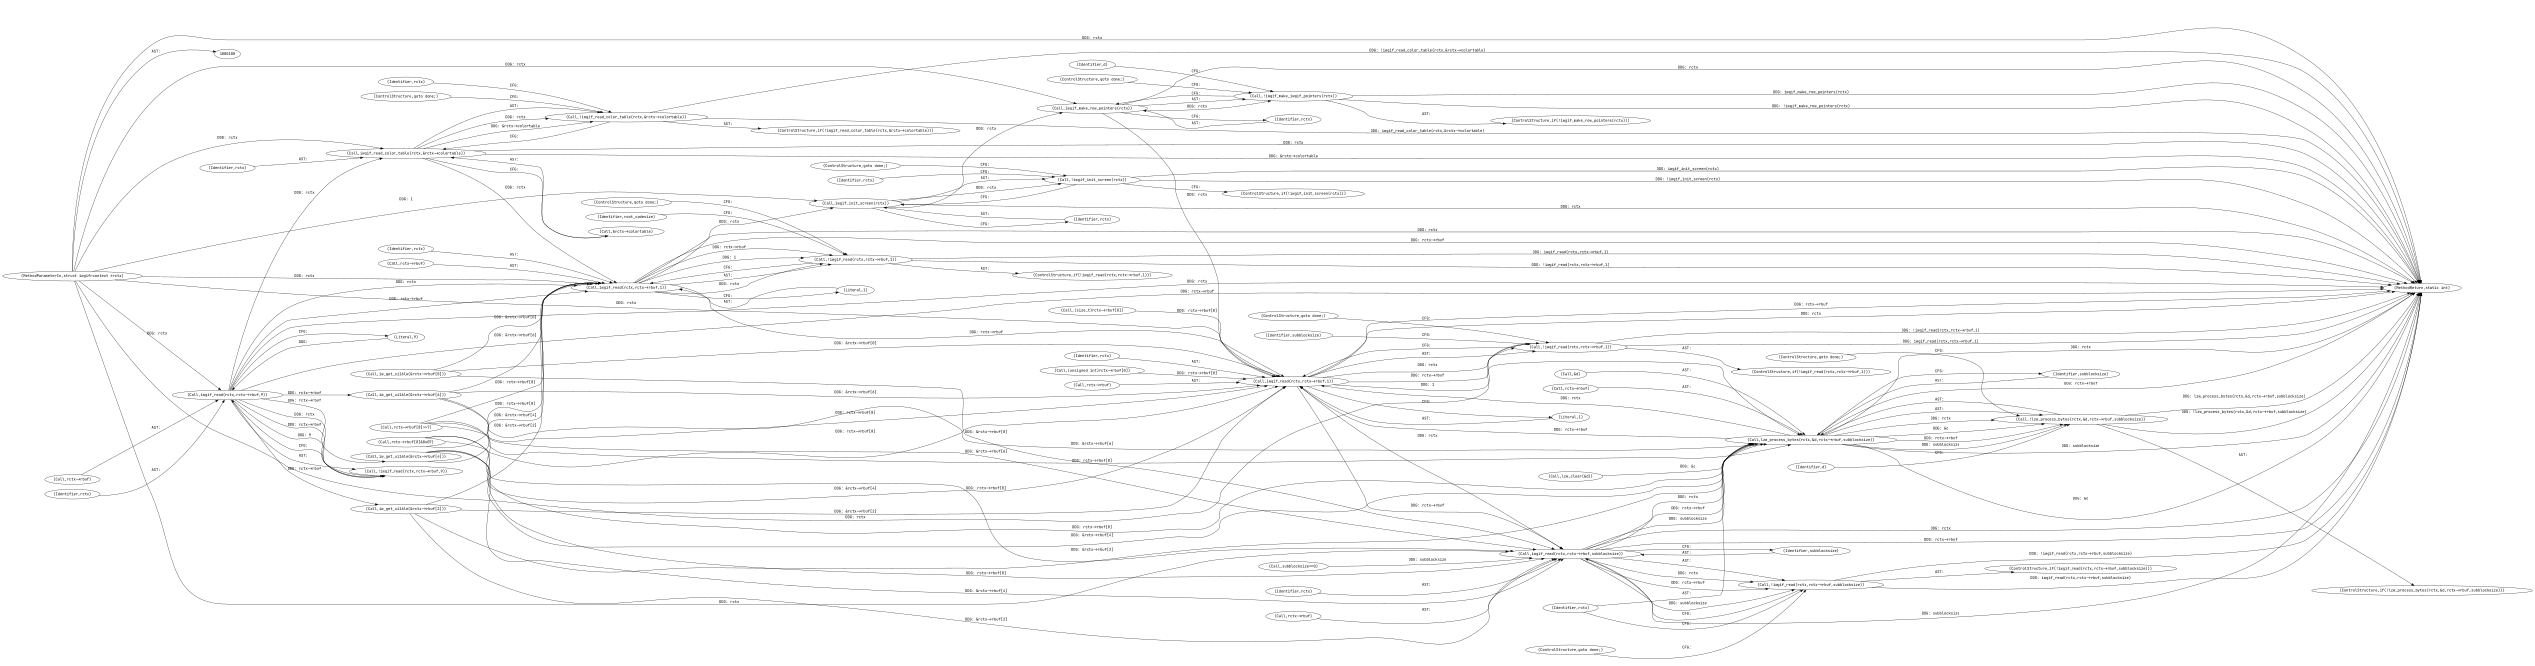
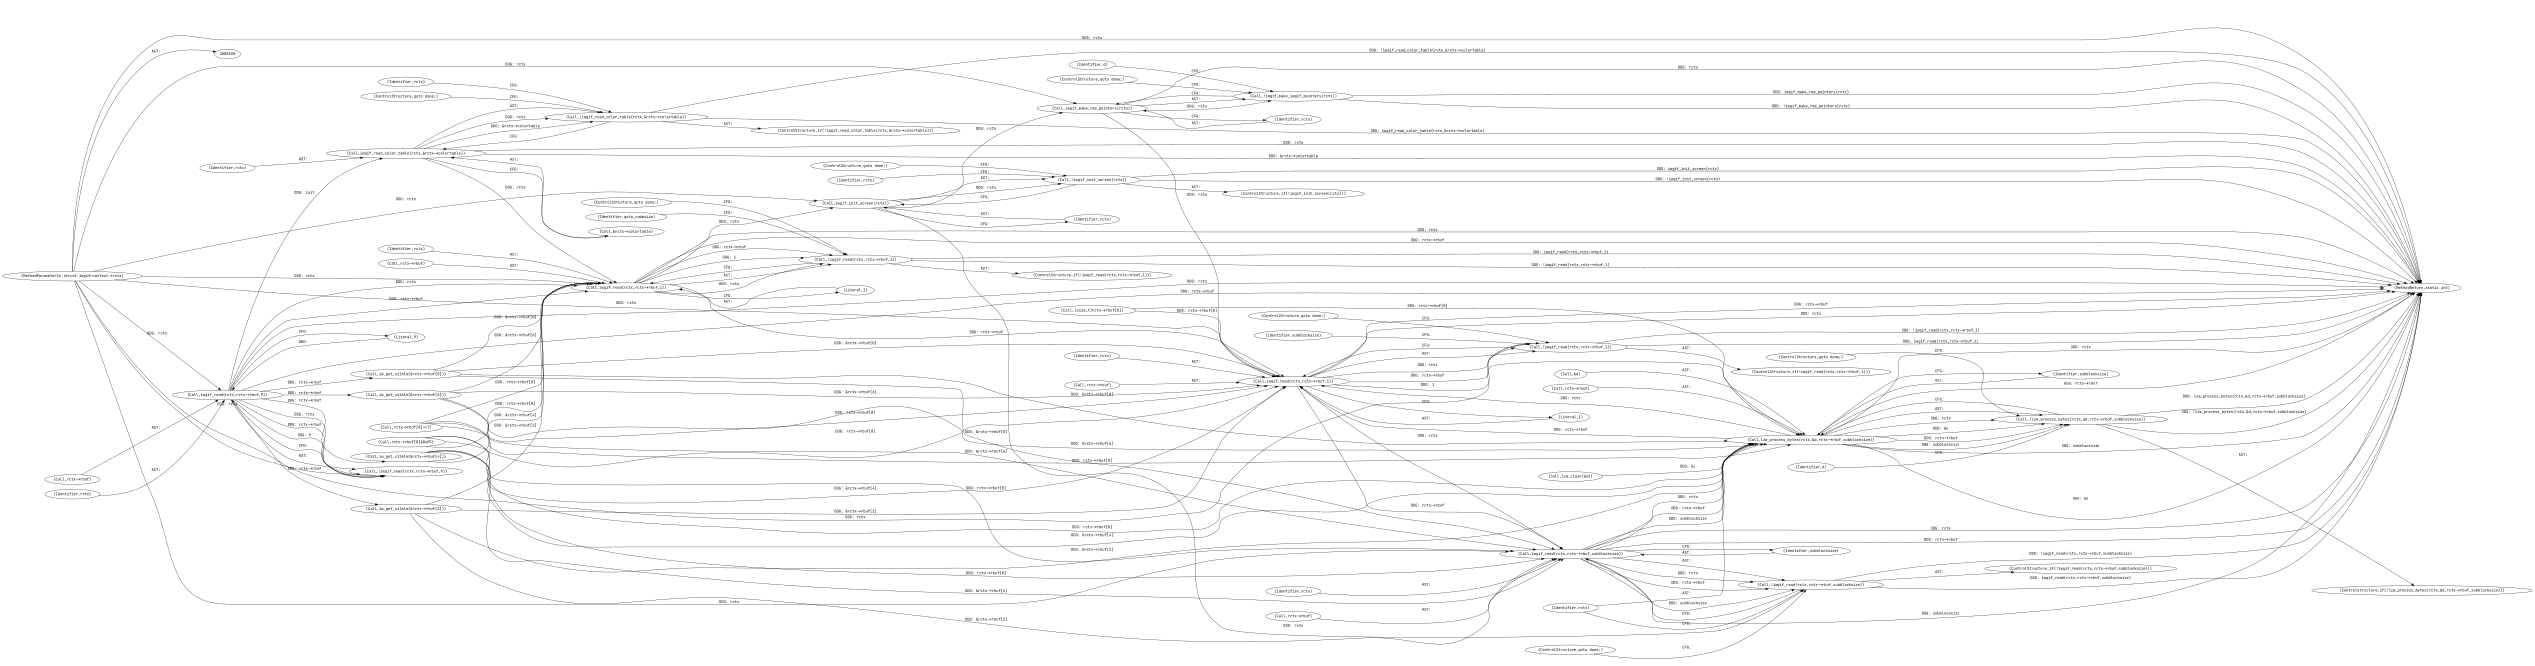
node "(ControlStructure,if(!iwgif_make_row_pointers(rctx)))": removed
edge "(MethodParameterIn,struct iwgifrcontext *rctx)" -> "(Call,iwgif_read_color_table(rctx,&rctx->colortable))": now "(MethodParameterIn,struct iwgifrcontext *rctx)" -> "(Call,!iwgif_read(rctx,rctx->rbuf,9))"
edge "(Call,!iwgif_init_screen(rctx))" -> "(ControlStructure,if(!iwgif_init_screen(rctx)))": label "CFG: " -> "AST: "
edge "(Call,iwgif_read(rctx,rctx->rbuf,9))" -> "(Call,iwgif_read_color_table(rctx,&rctx->colortable))": label "DDG: rctx" -> "DDG: init"
edge "(MethodParameterIn,struct iwgifrcontext *rctx)" -> "(Call,iwgif_init_screen(rctx))": label "DDG: 1" -> "DDG: rctx"
edge "(Call,iwgif_init_screen(rctx))" -> "(MethodReturn,static int)": now "(Call,iwgif_init_screen(rctx))" -> "(Call,!iwgif_read(rctx,rctx->rbuf,subblocksize))"
node "(Identifier,root_codesize)": label "(Identifier,root_codesize)" -> "(Identifier,goto_codesize)"
edge "(Call,(size_t)rctx->rbuf[0])" -> "(Call,lzw_process_bytes(rctx,&d,rctx->rbuf,subblocksize))": added, label "DDG: rctx->rbuf[0]"
node "(Call,(unsigned int)rctx->rbuf[0])": removed
edge "(Call,iwgif_read(rctx,rctx->rbuf,9))" -> "(Call,iw_get_ui16le(&rctx->rbuf[0]))": added, label "DDG: rctx->rbuf"
edge "(Call,!lzw_process_bytes(rctx,&d,rctx->rbuf,subblocksize))" -> "(Call,lzw_process_bytes(rctx,&d,rctx->rbuf,subblocksize))": label "AST: " -> "CFG: "
edge "(Call,iw_get_ui16le(&rctx->rbuf[0]))" -> "(Call,lzw_process_bytes(rctx,&d,rctx->rbuf,subblocksize))": added, label "DDG: &rctx->rbuf[0]"
node "(Call,subblocksize==0)": removed
